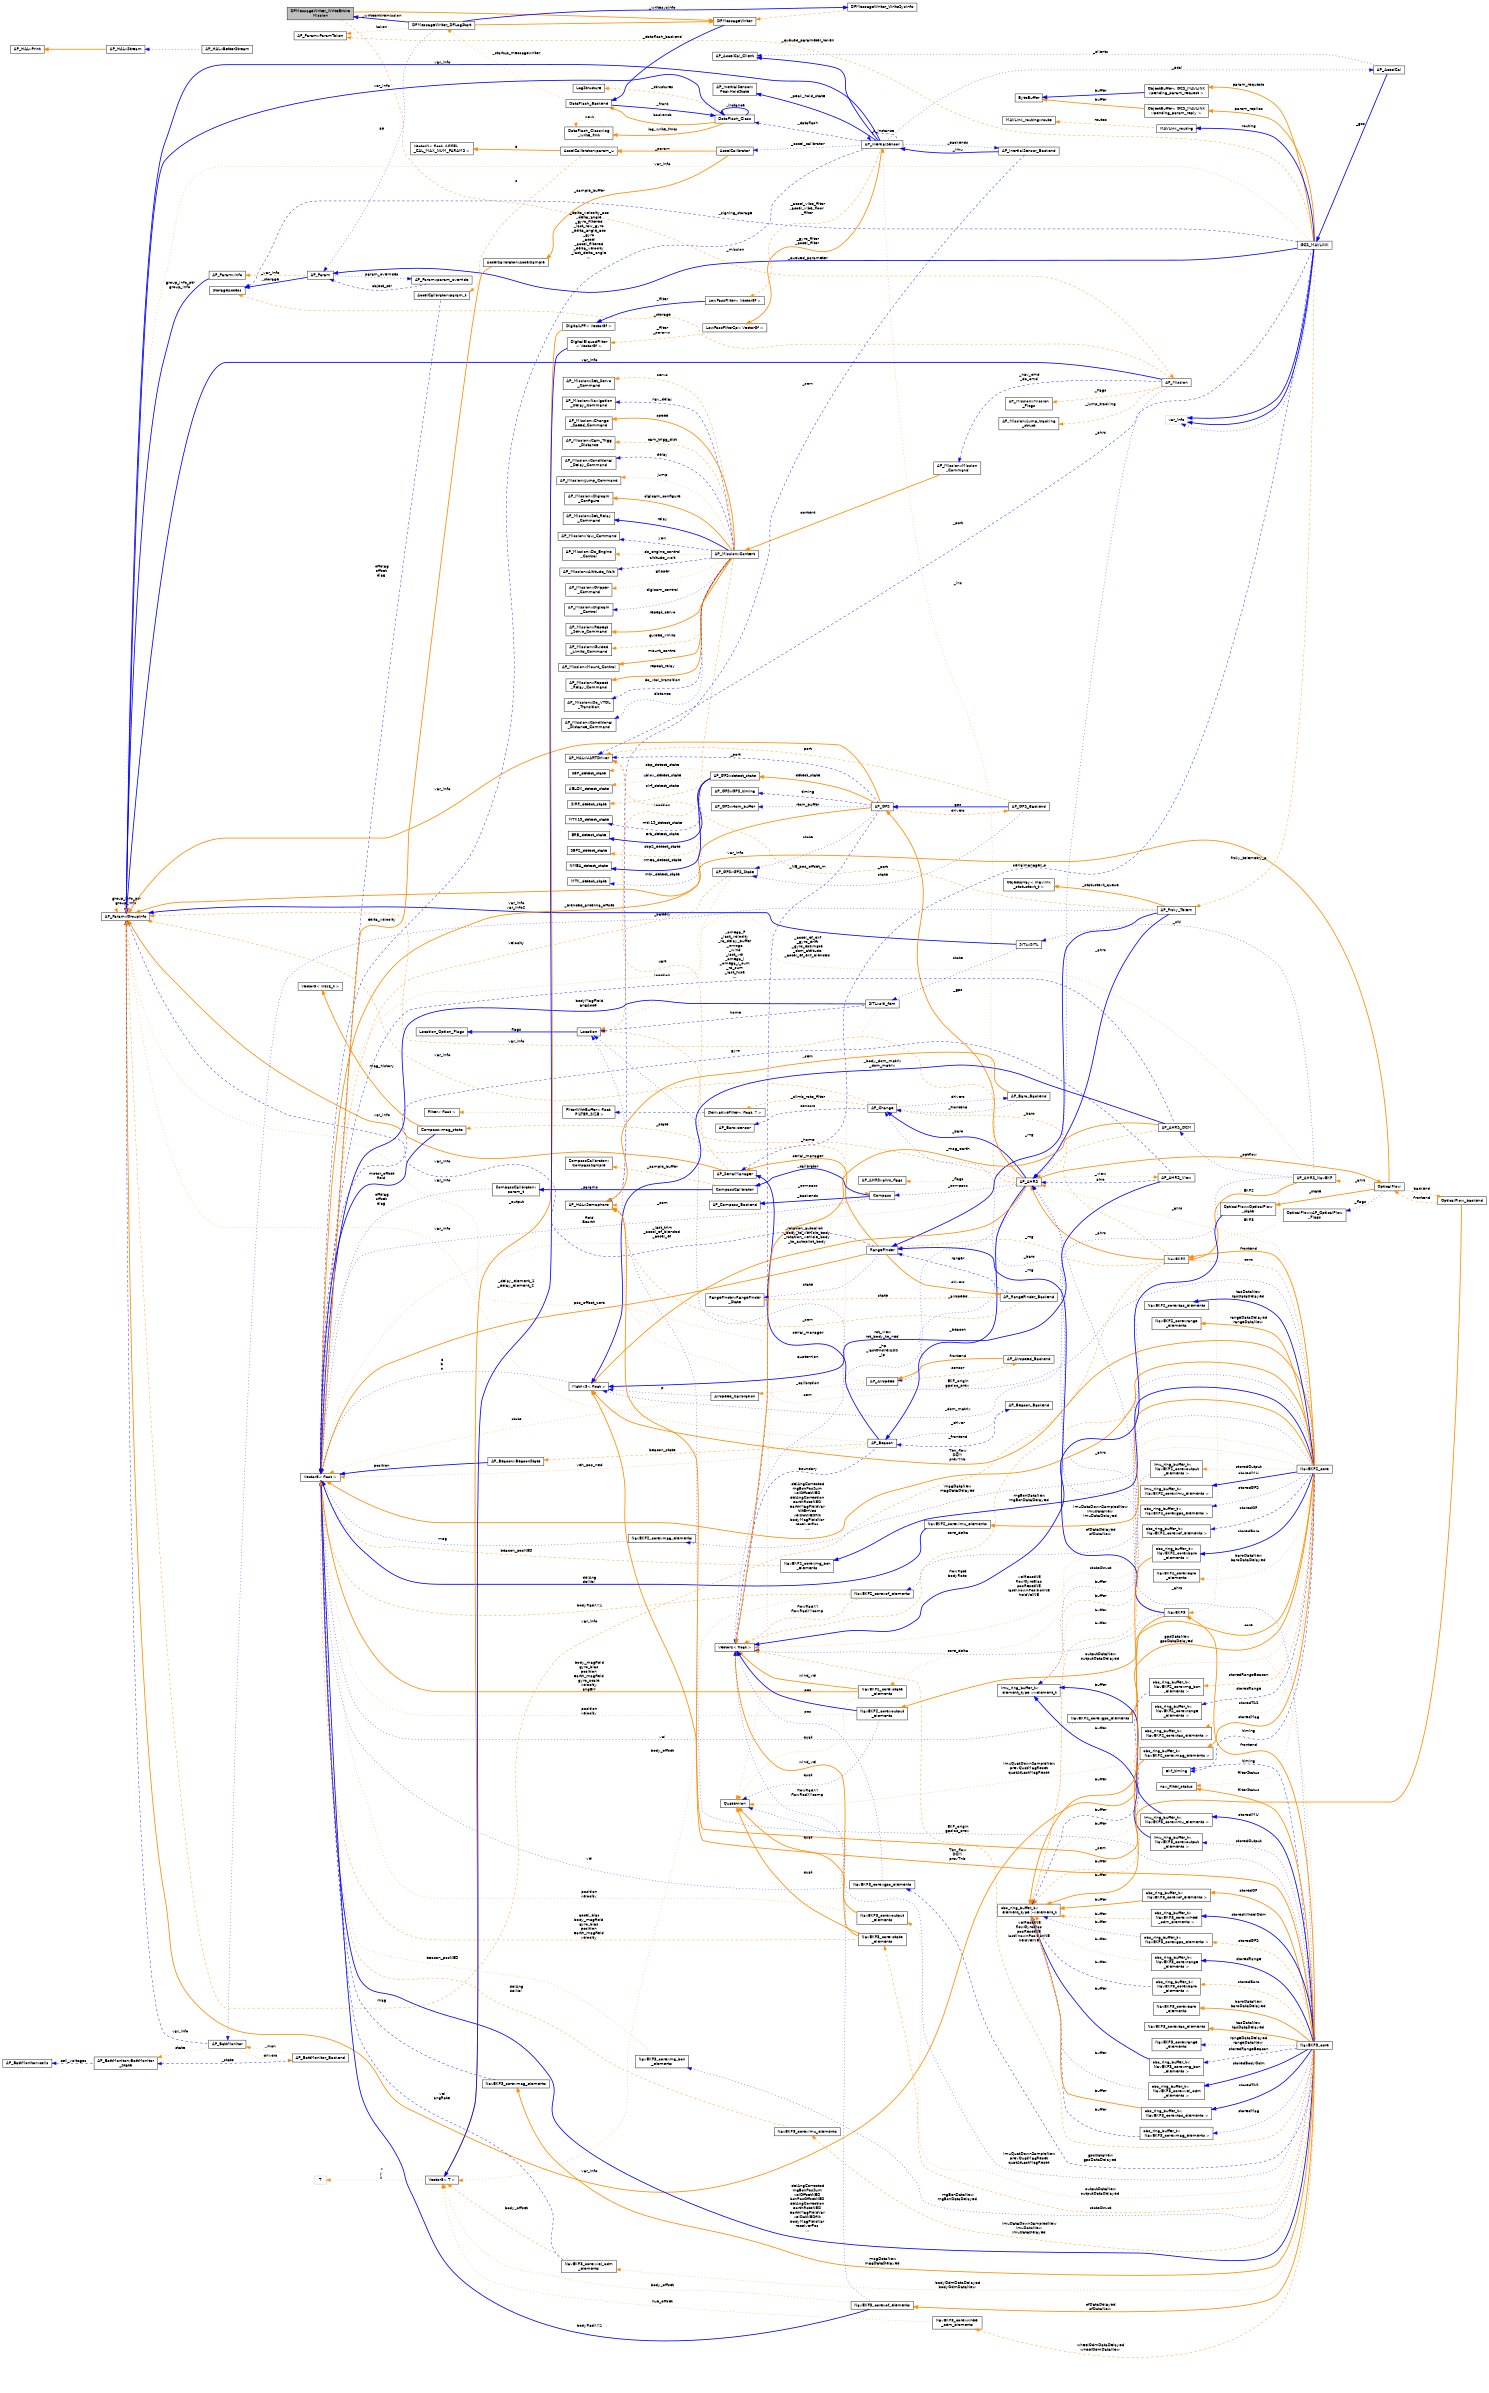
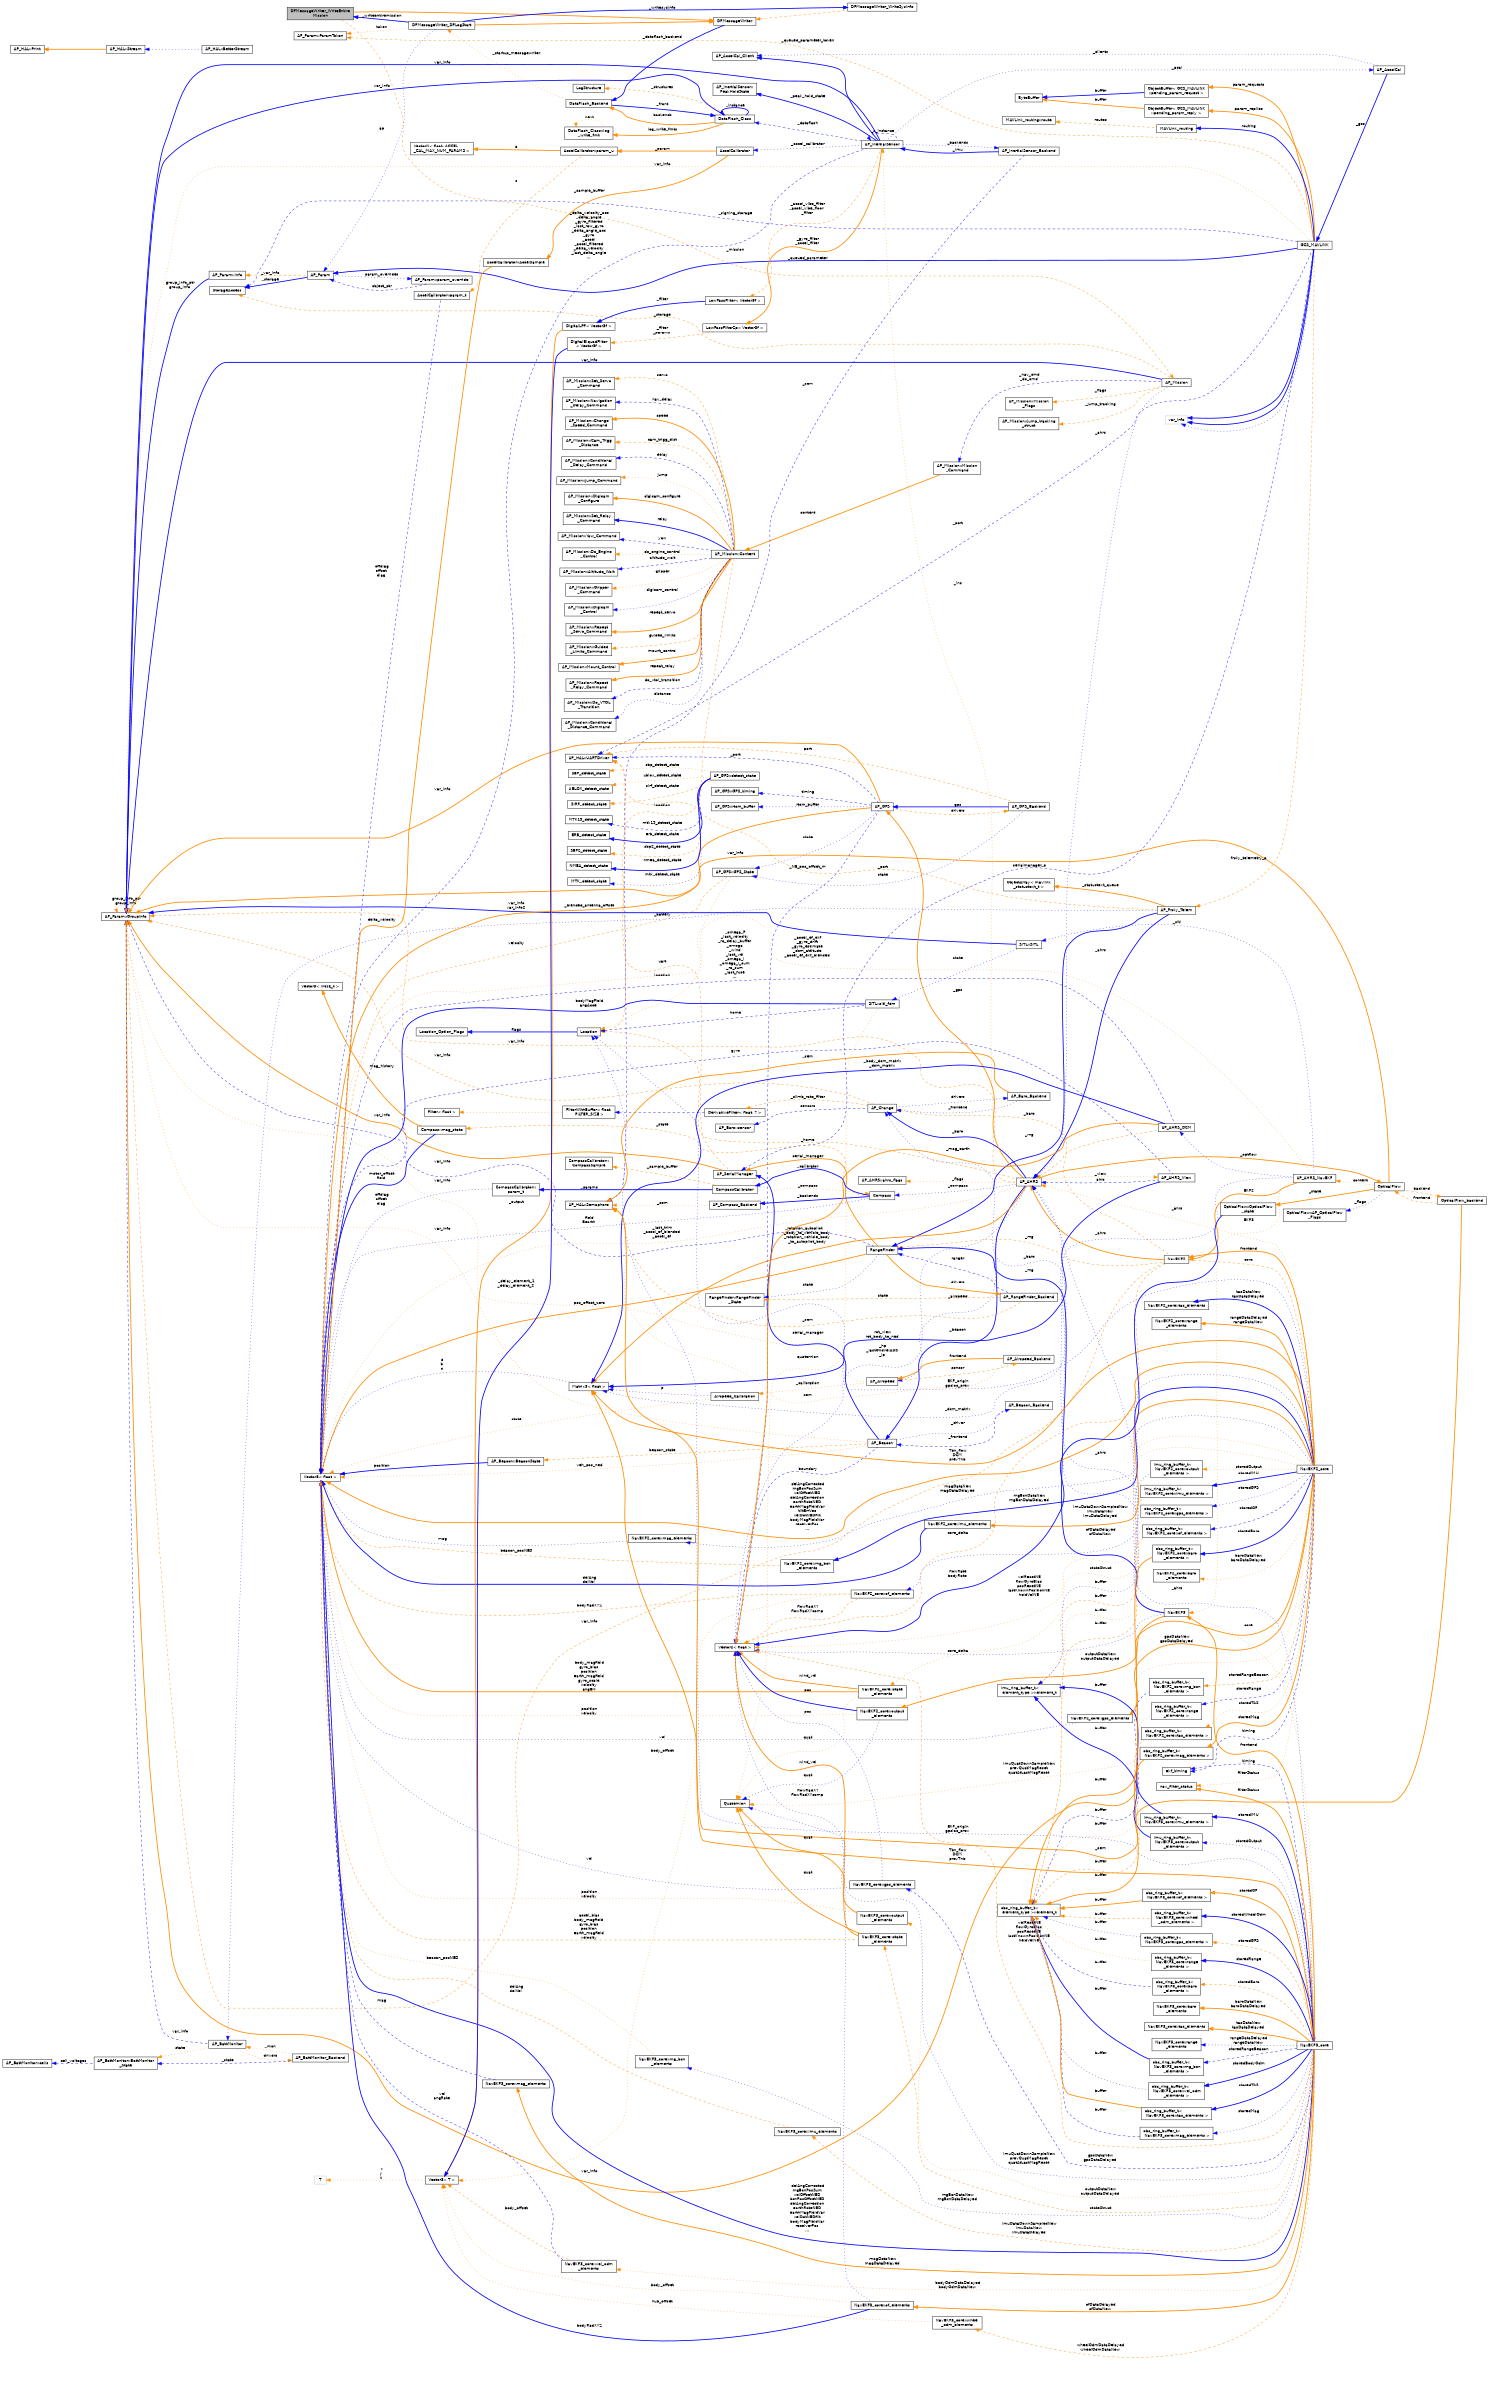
edge "AP_GPS" -> "AP_GPS::detect_state": removed, label "detect_state"
edge "OpticalFlow" -> "AP_AHRS_NavEKF": label " _ahrs" -> " content"
